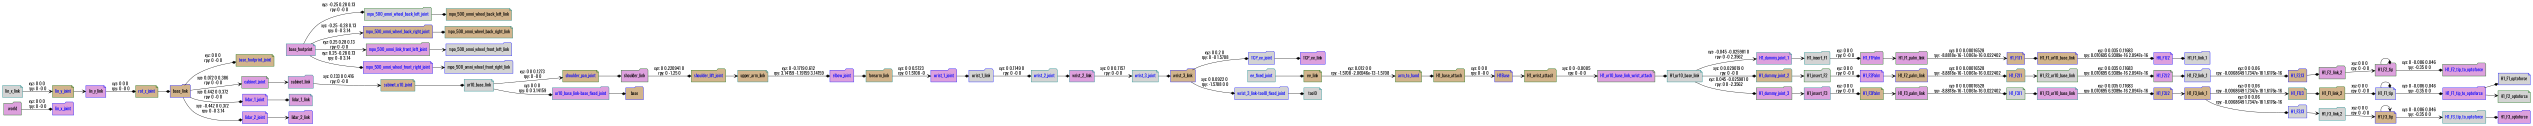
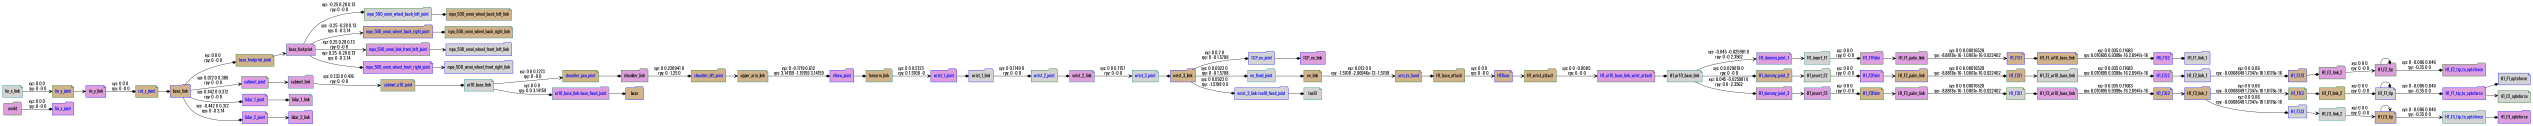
edge "base_footprint_joint" -> "base_footprint": added
node "wrist_2_joint": color teal -> darkgreen
edge "wrist_3_link" -> "ee_fixed_joint": added, label "xyz: 0 0.0922 0 rpy: 0 -0 1.5708"
